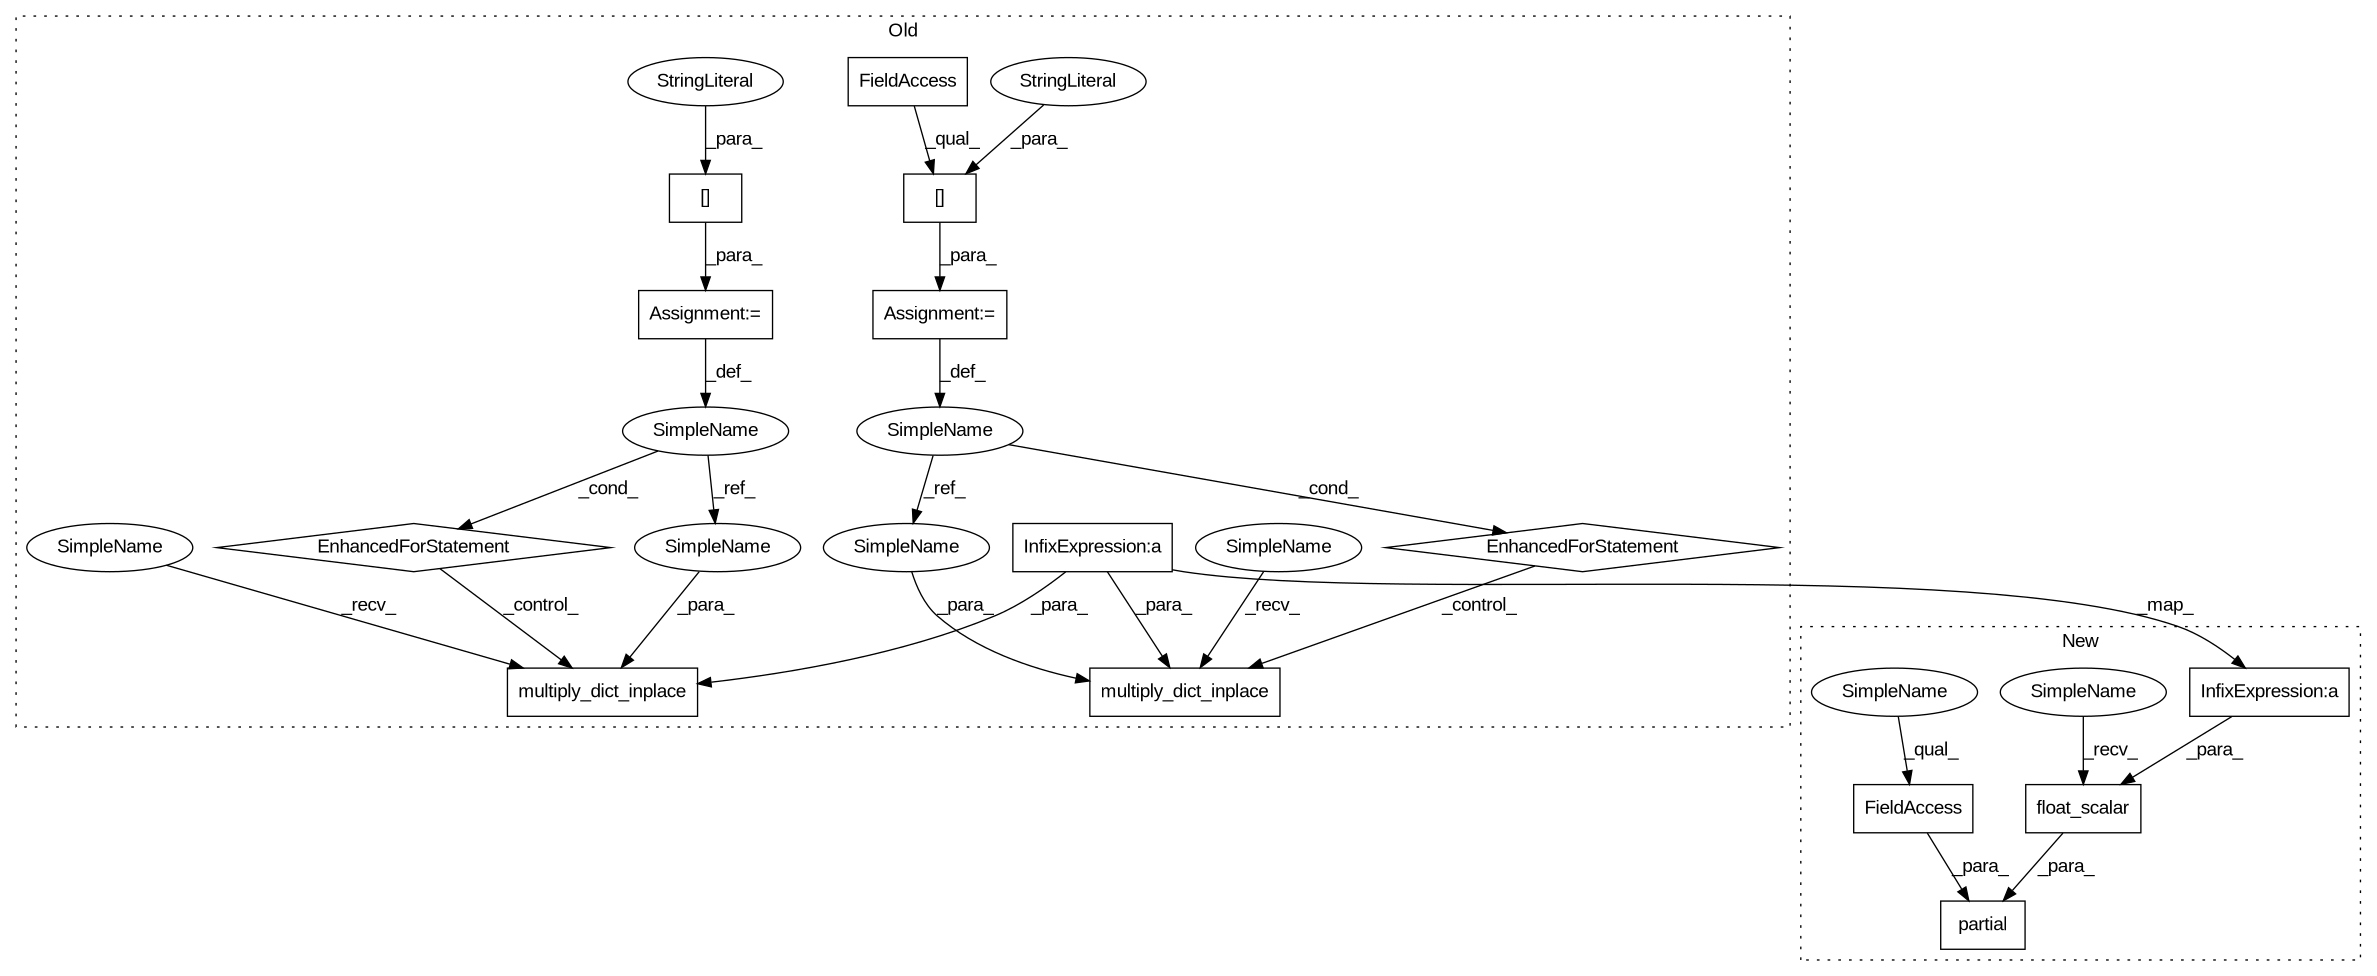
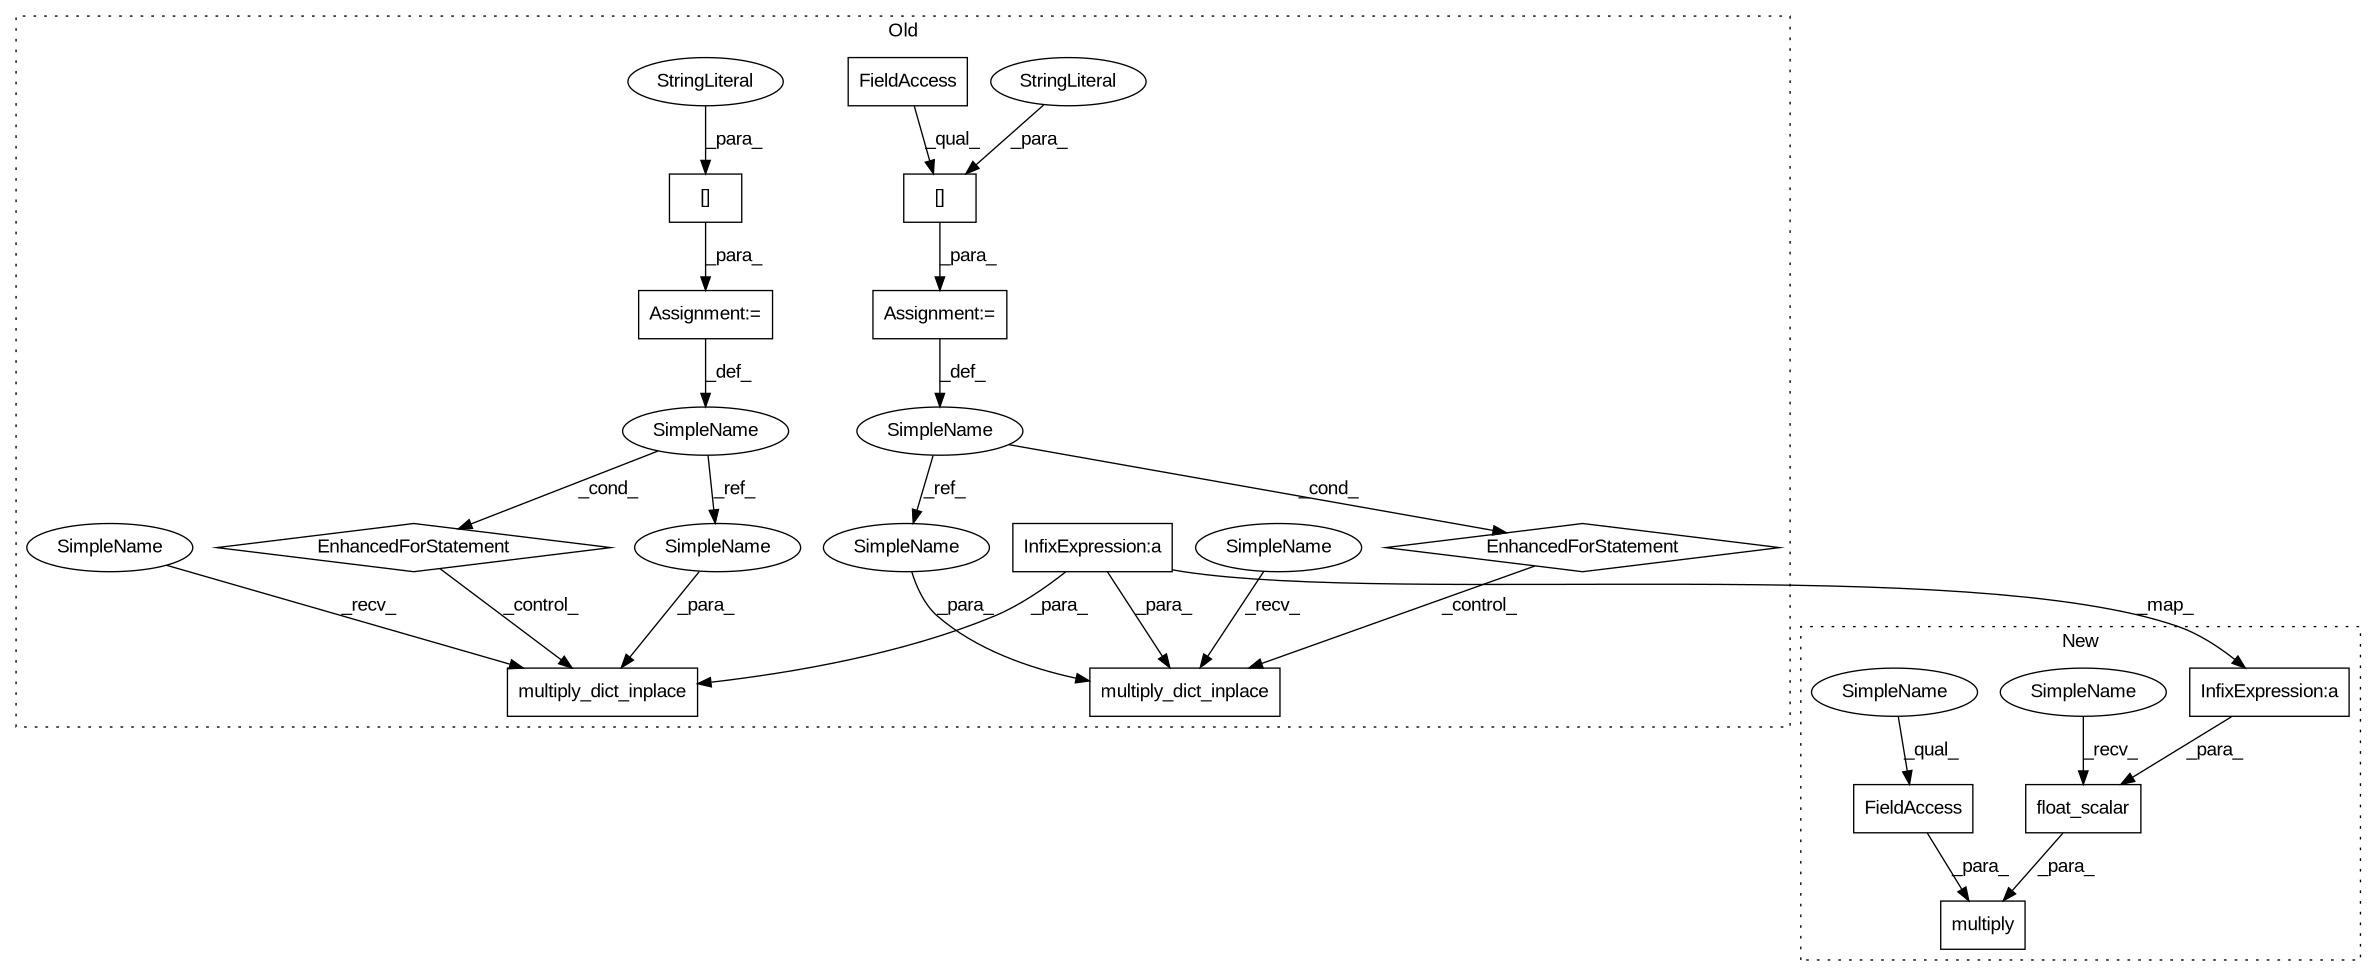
node "partial": label "partial" -> "multiply"
